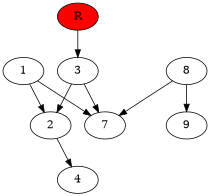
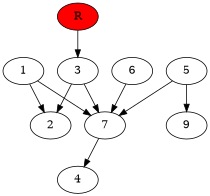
node "6": added
node "8": label "8" -> "5"
edge "2" -> "4": now "7" -> "4"
